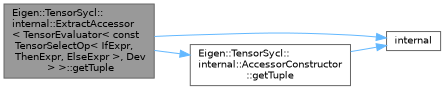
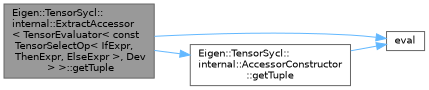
node "internal": label "internal" -> "eval"
